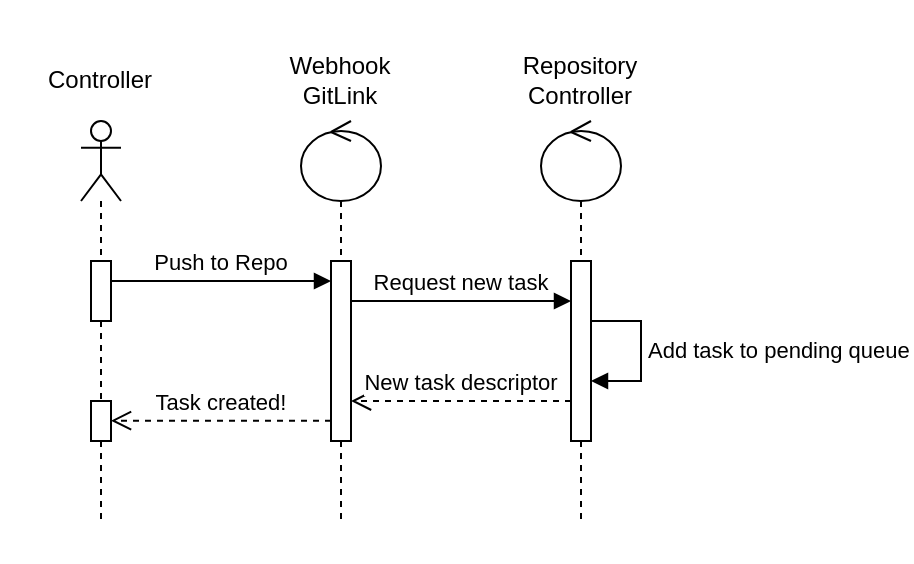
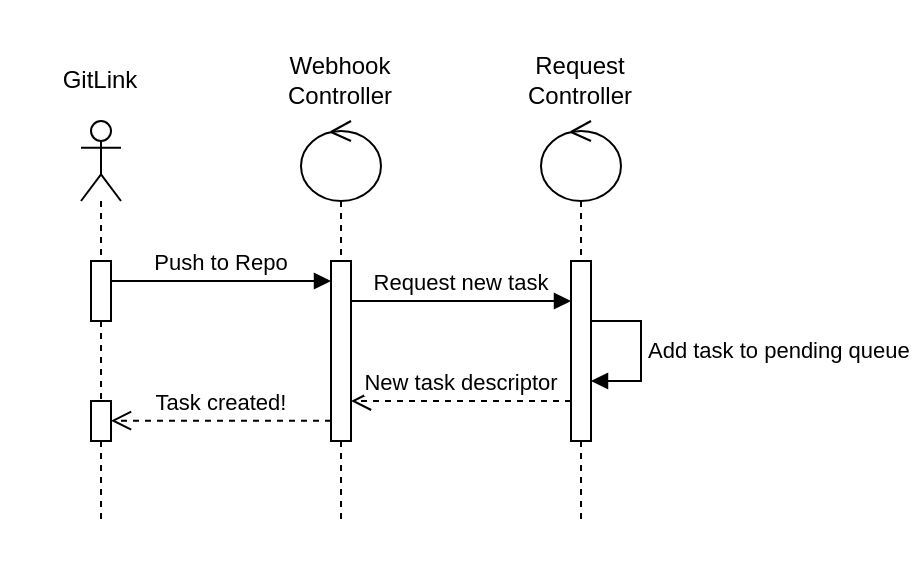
node "Controller": label "Controller" -> "GitLink"
node "Webhook GitLink": label "Webhook GitLink" -> "Webhook Controller"
node "Repository Controller": label "Repository Controller" -> "Request Controller"
